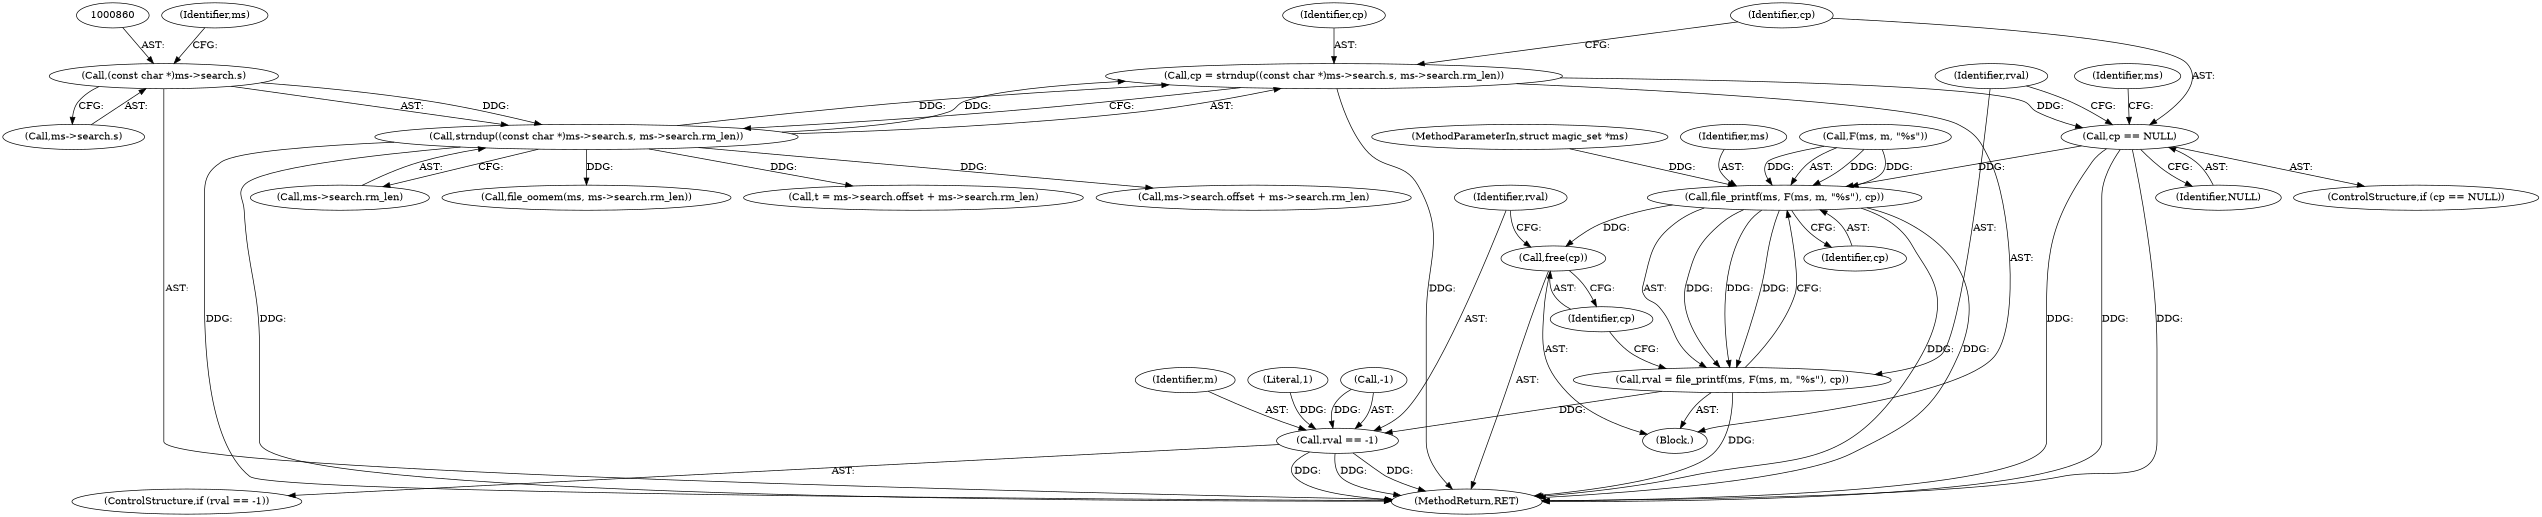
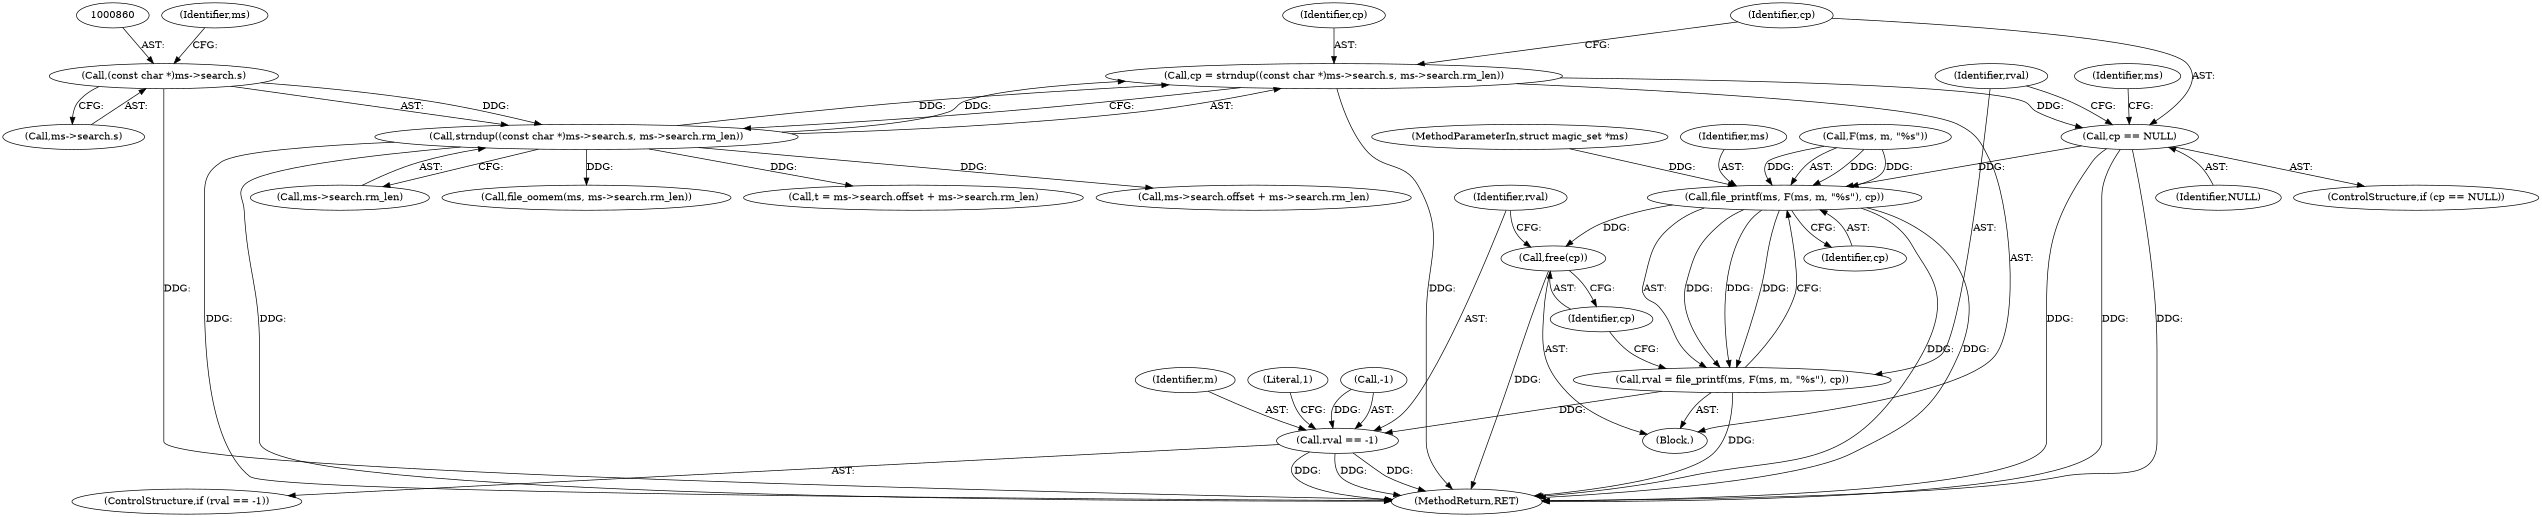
edge "(Call,cp == NULL)" -> "(Identifier,NULL)": removed, label "CFG:"
edge "(Call,(const char *)ms->search.s)" -> "(MethodReturn,RET)": label "AST: " -> "DDG: "
edge "(Call,free(cp))" -> "(MethodReturn,RET)": label "AST: " -> "DDG: "
edge "(Literal,1)" -> "(Call,rval == -1)": label "DDG: " -> "CFG: "
